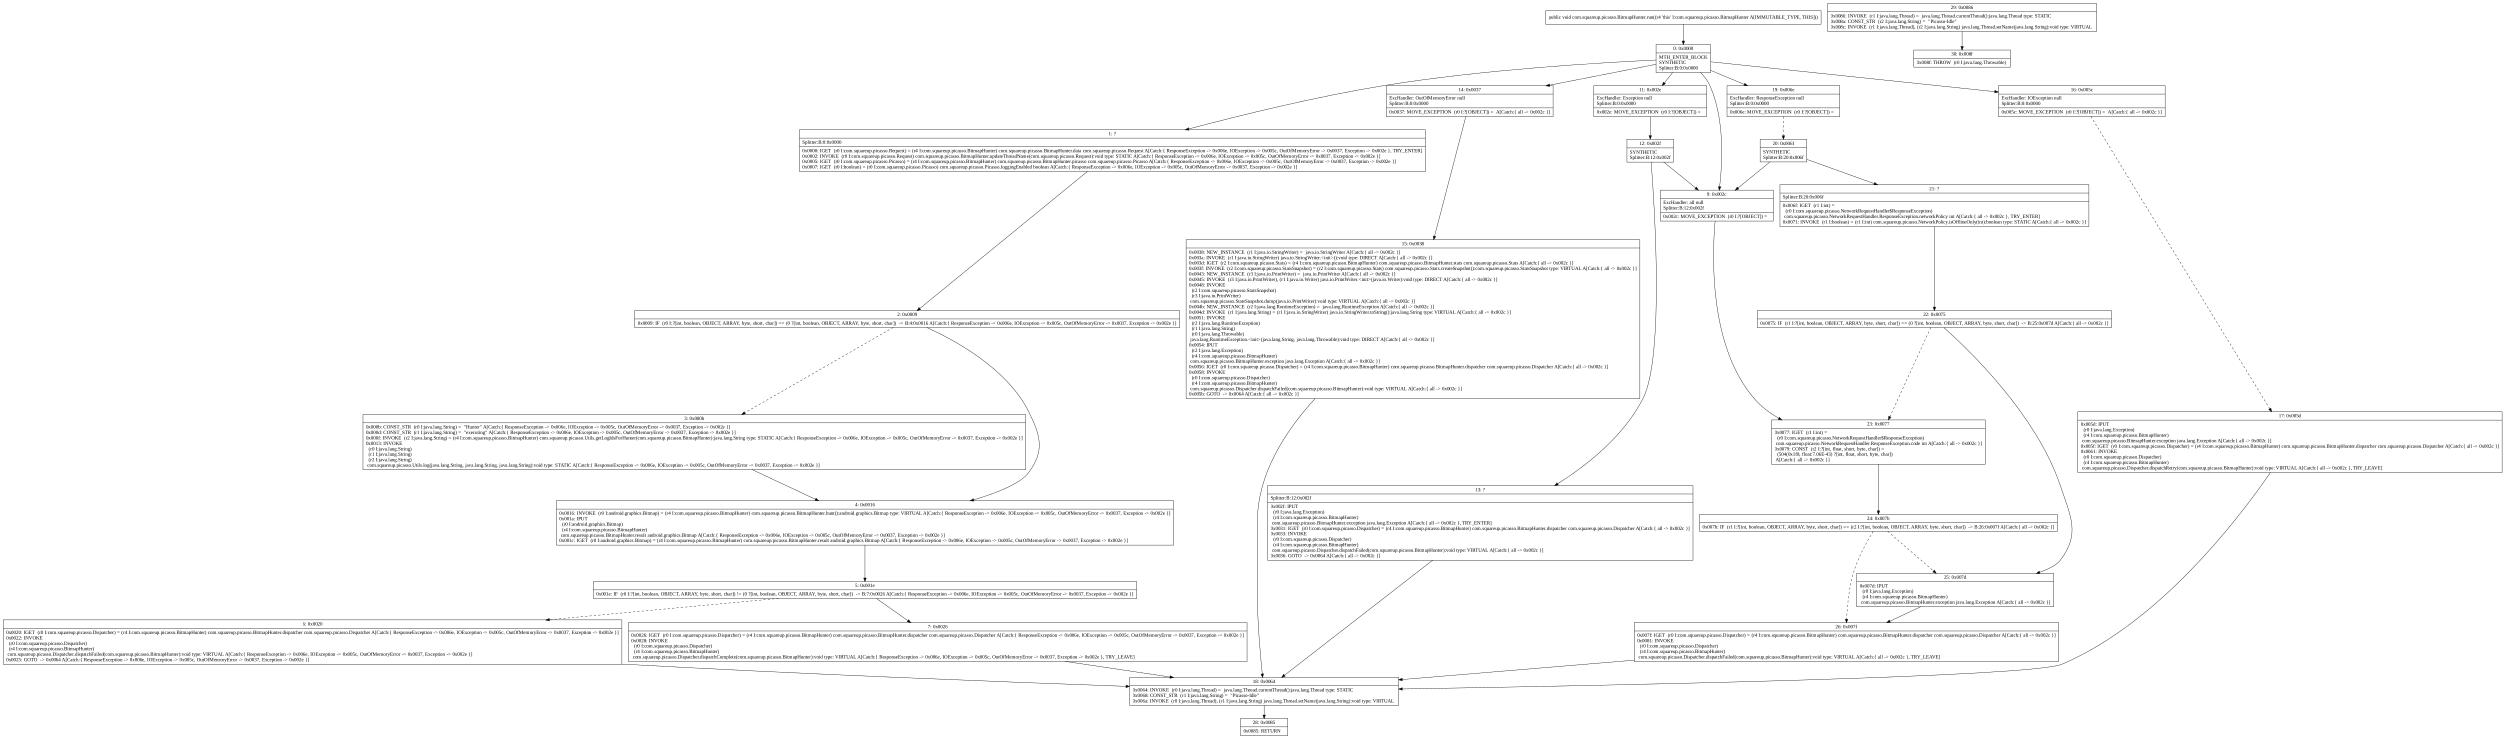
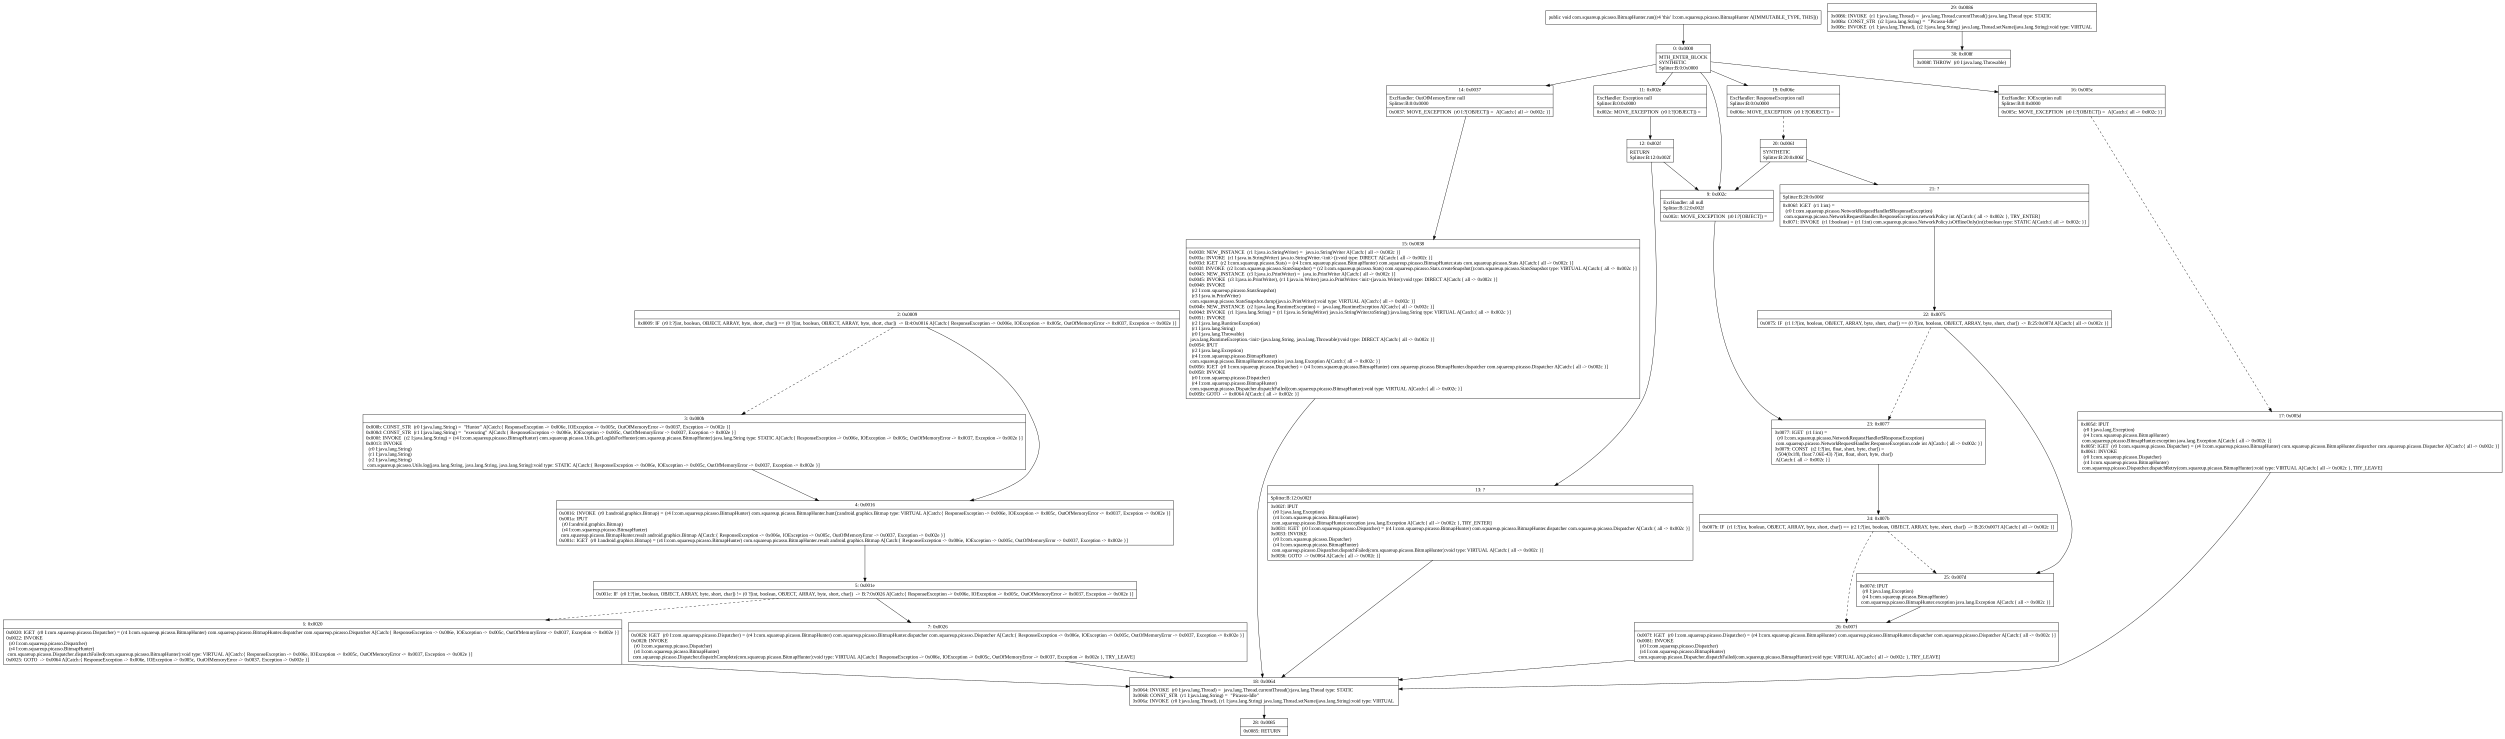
node "1: ?": removed
node "12: 0x002f": text "SYNTHETIC" -> "RETURN"
